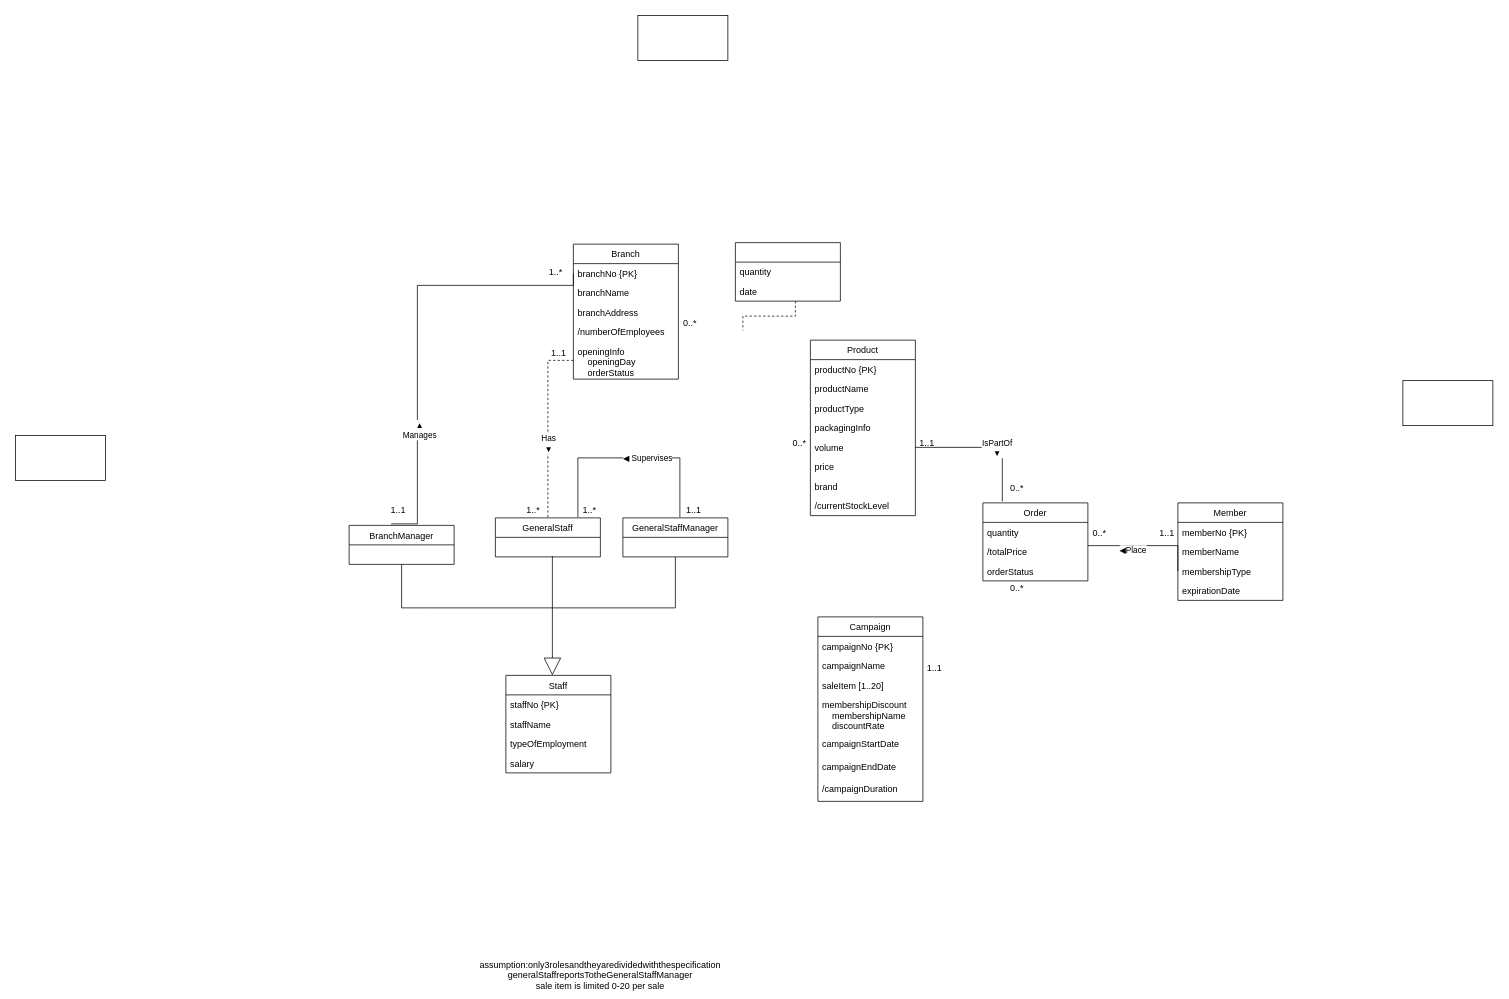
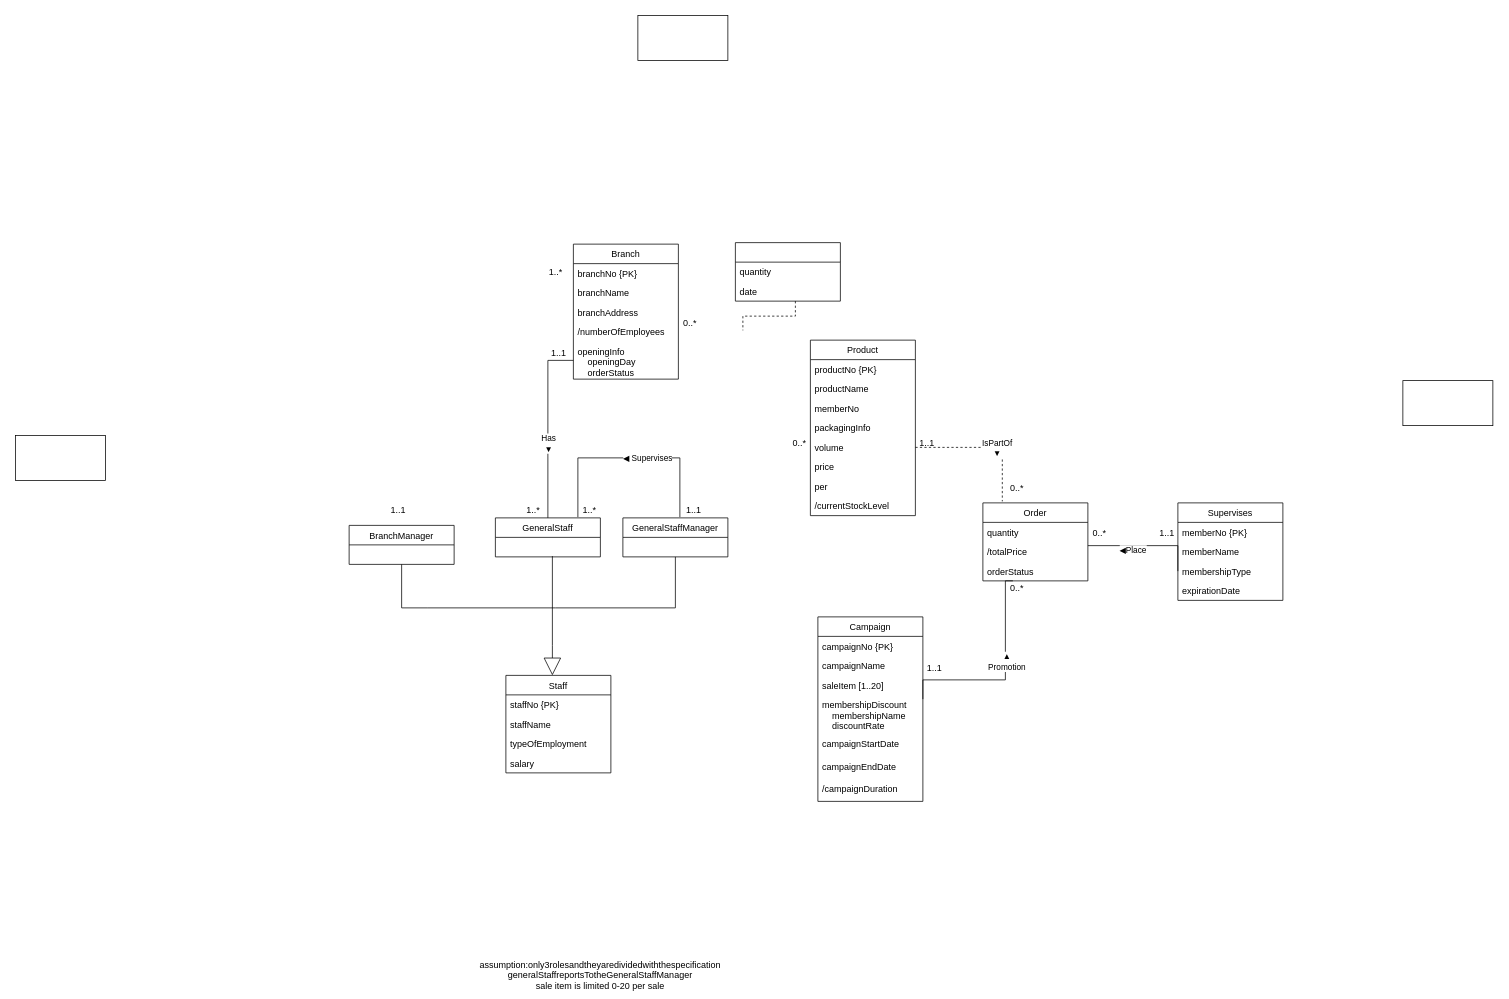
edge "branchNo {PK}" -- "BranchManager": removed, label "▲ Manages"
edge "openingInfo openingDay orderStatus" -- "GeneralStaff": style dashed -> solid
node "productType": label "productType" -> "memberNo"
edge "volume" -- "Order": style solid -> dashed
node "brand": label "brand" -> "per"
node "Member": label "Member" -> "Supervises"
edge "orderStatus" -- "saleItem [1..20]": added, label "▲ Promotion"
